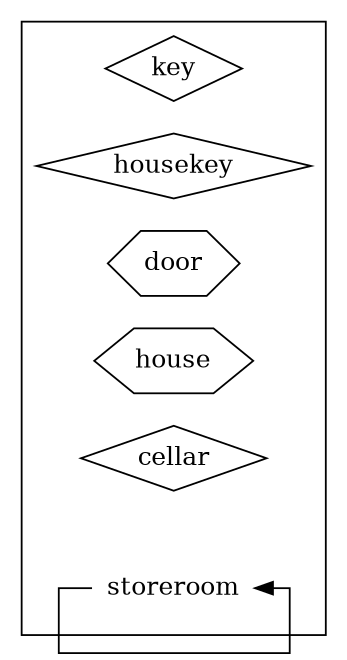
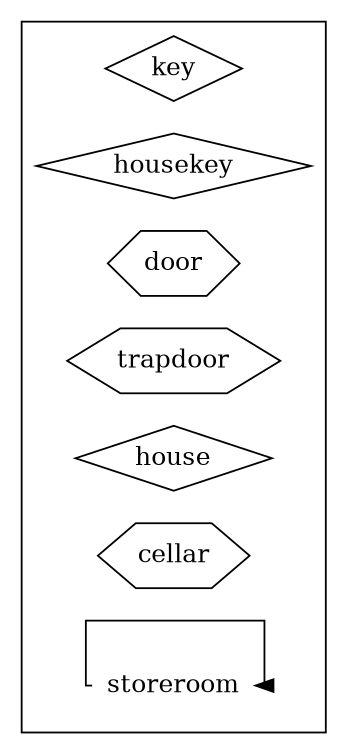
node "house": shape hexagon -> diamond
node "trapdoor": added
node "cellar": shape diamond -> hexagon
